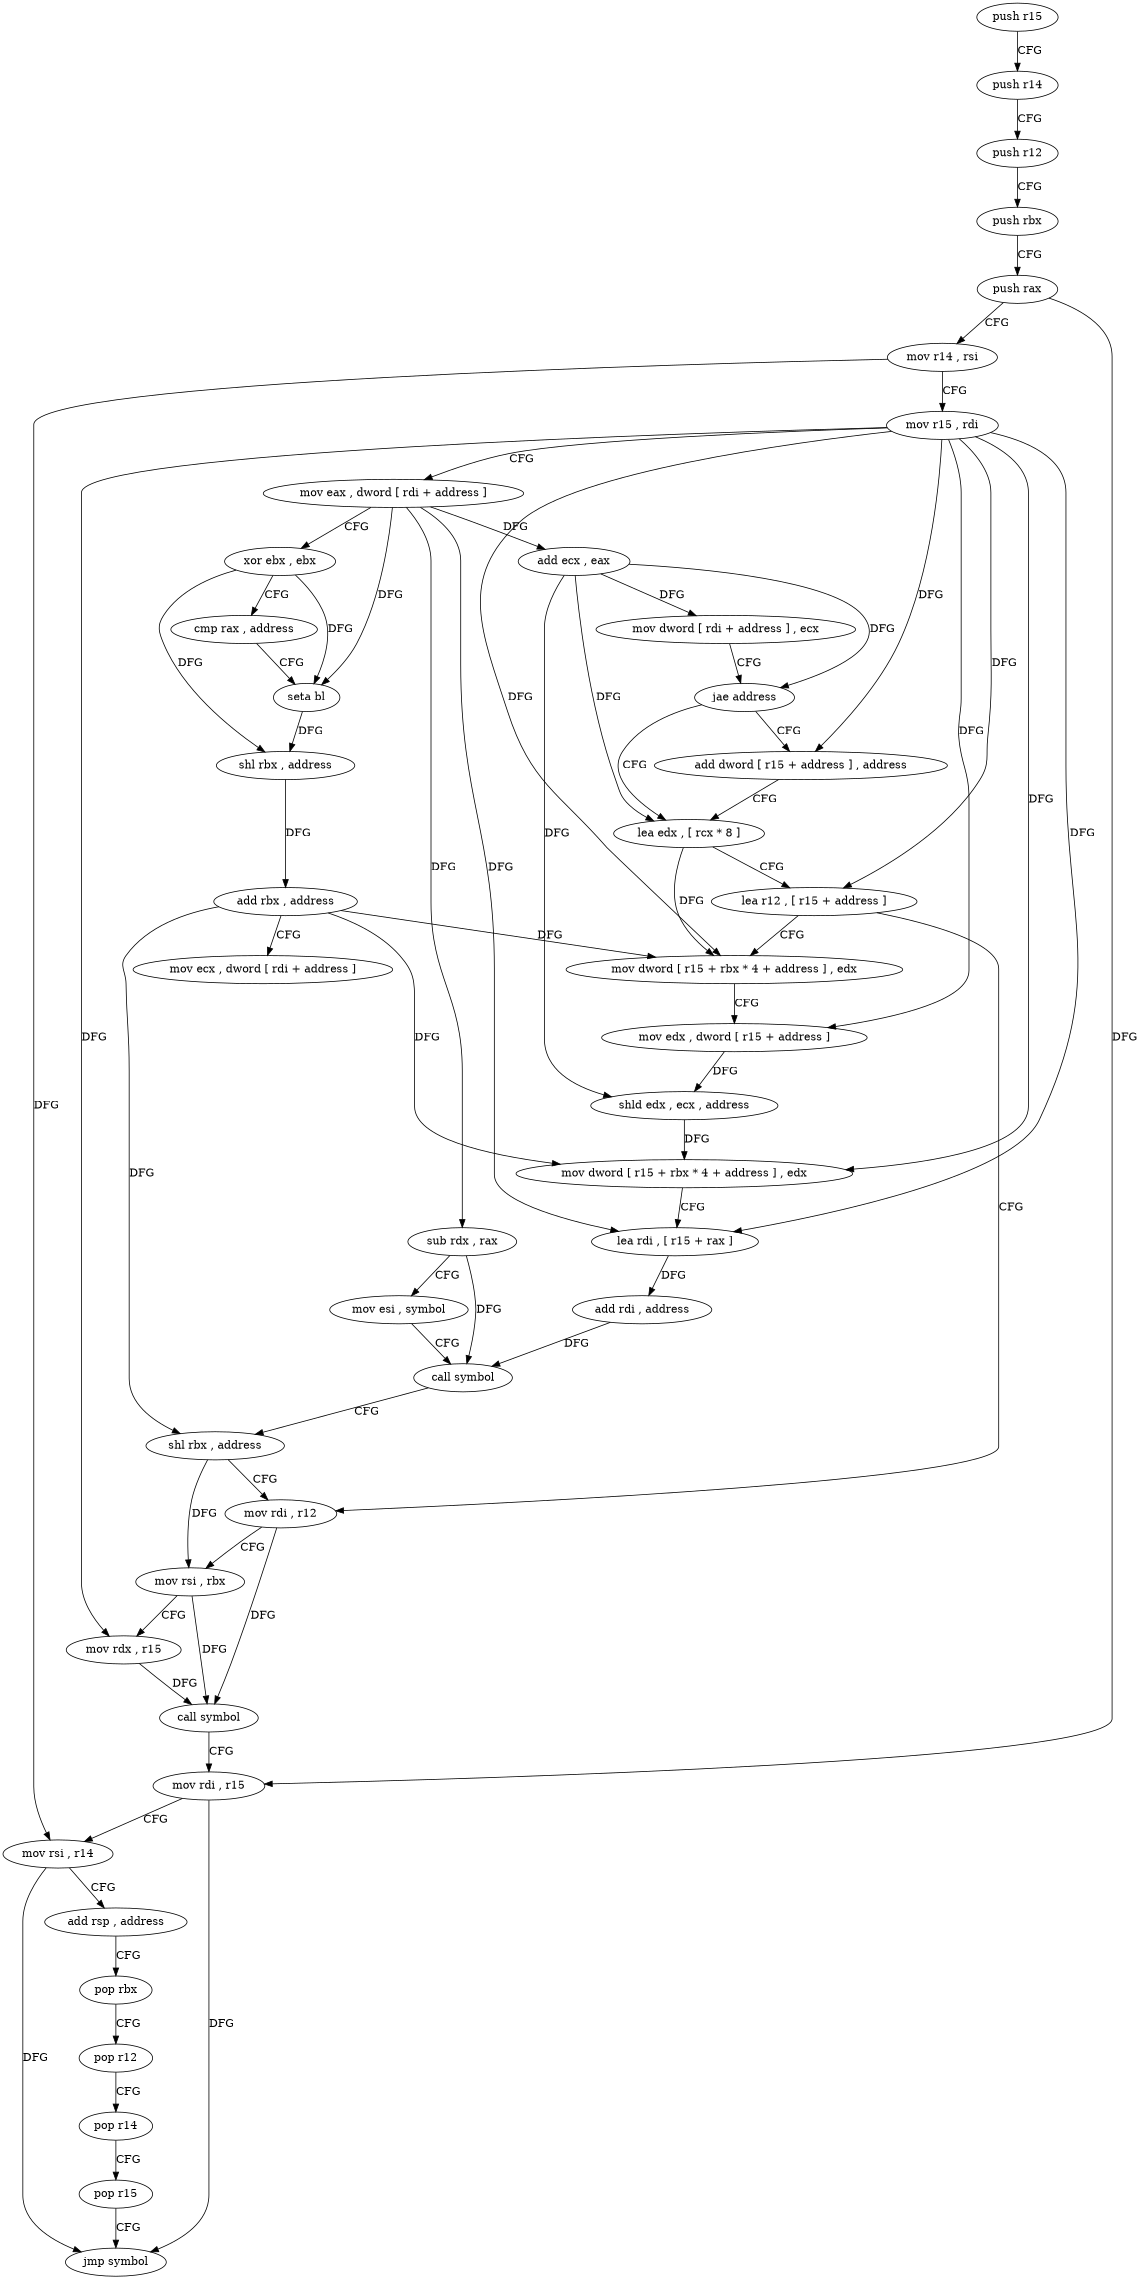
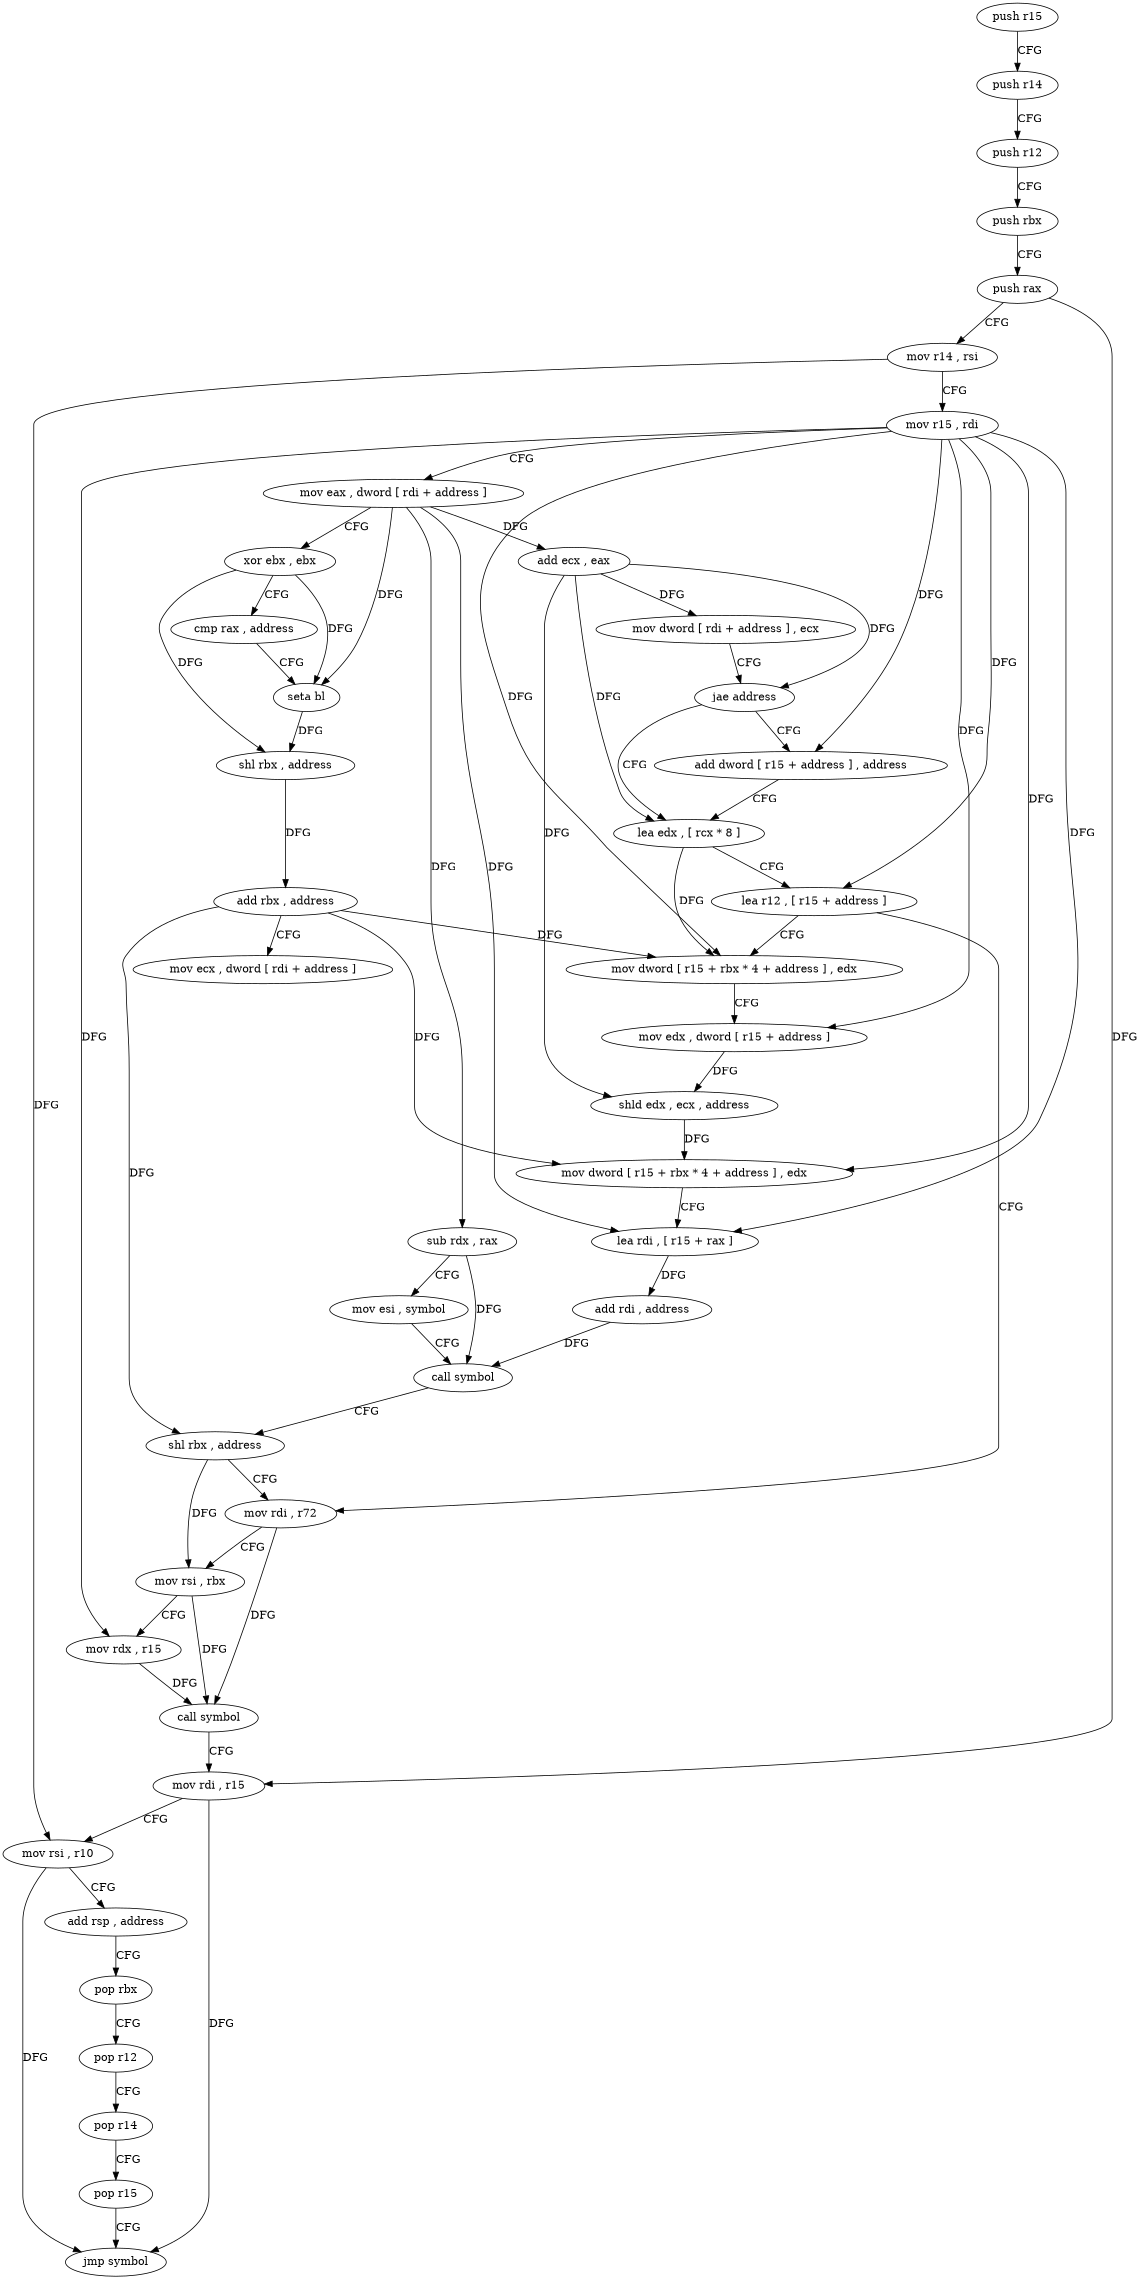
node "mov rdi , r12": label "mov rdi , r12" -> "mov rdi , r72"
node "mov rsi , r14": label "mov rsi , r14" -> "mov rsi , r10"
